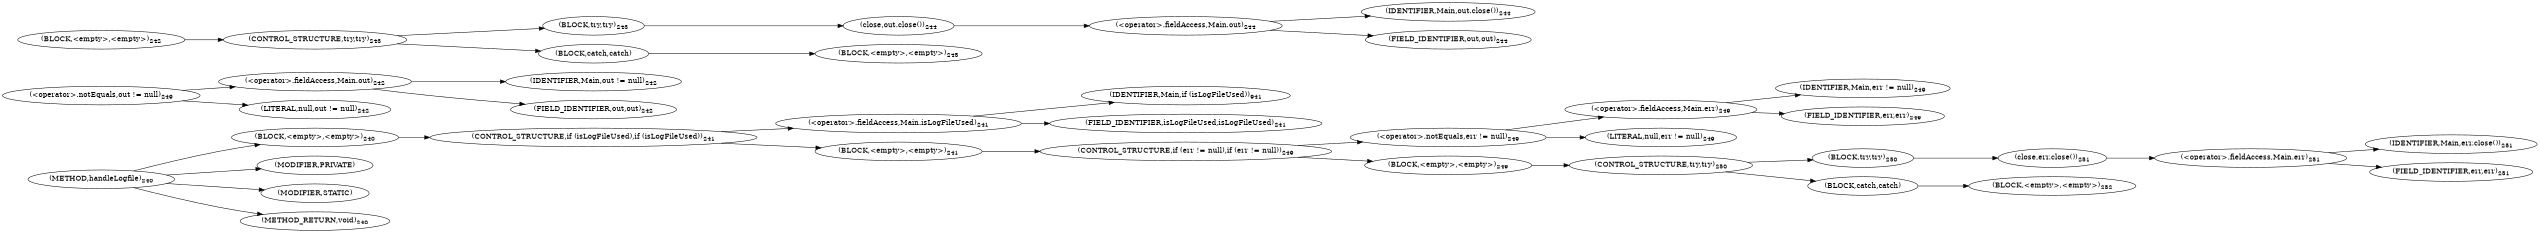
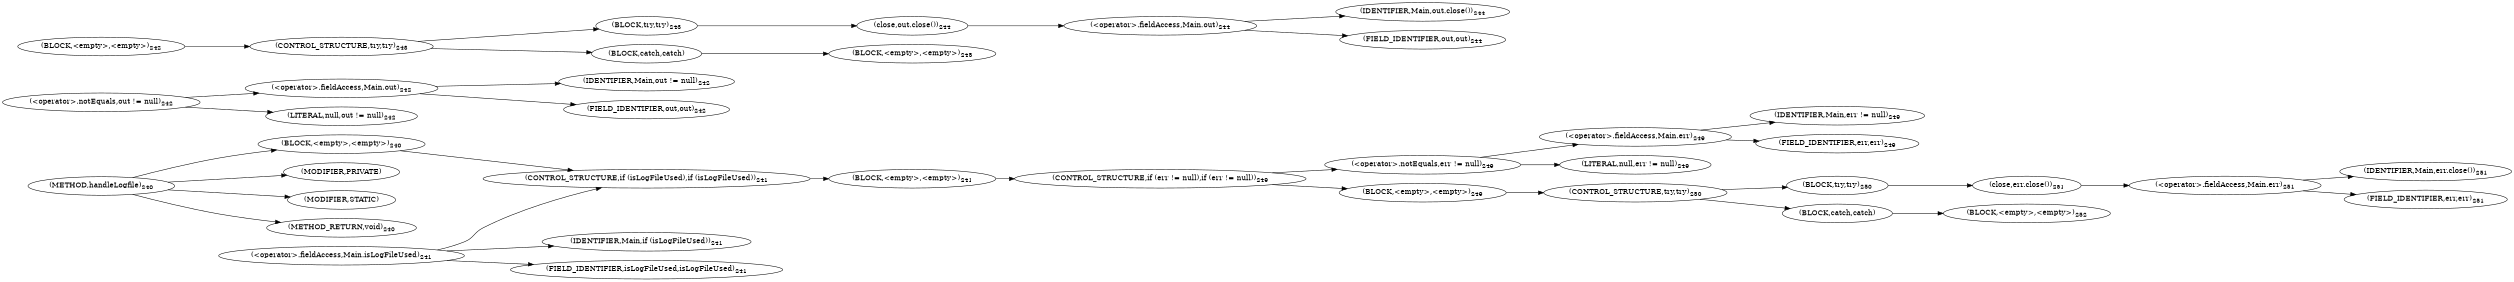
node "(<operator>.notEquals,out != null)": text "249" -> "242"
node "(IDENTIFIER,Main,if (isLogFileUsed))": text "941" -> "241"
edge "(CONTROL_STRUCTURE,if (isLogFileUsed),if (isLogFileUsed))" -> "(<operator>.fieldAccess,Main.isLogFileUsed)": reversed
